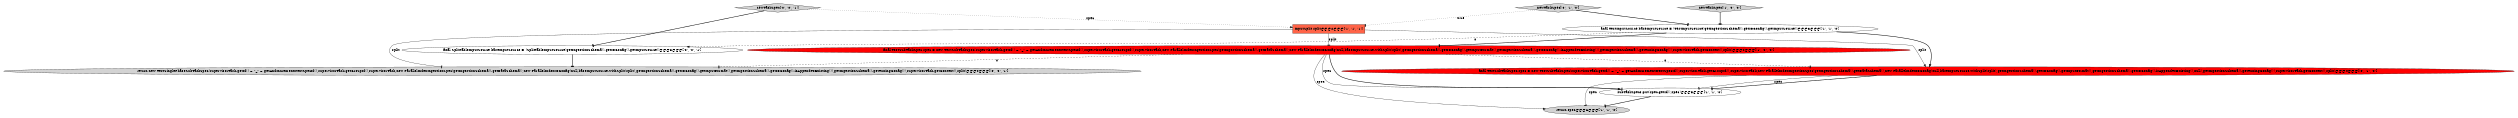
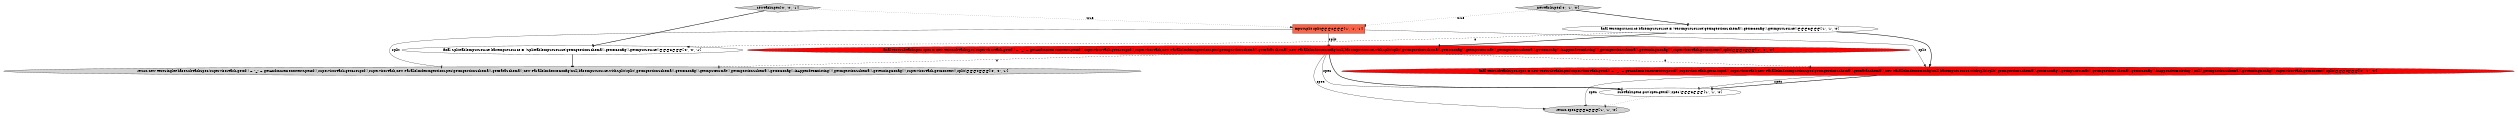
node "newTaskSpec['1', '0', '0']": removed
edge "newTaskSpec['0', '0', '1']" -> "InputSplit split@@@2@@@['1', '1', '1']": label "spec" -> "true"
edge "subTaskSpecs.put(spec.getId(),spec)@@@5@@@['1', '1', '0']" -> "return spec@@@6@@@['1', '1', '0']": style bold -> dotted
